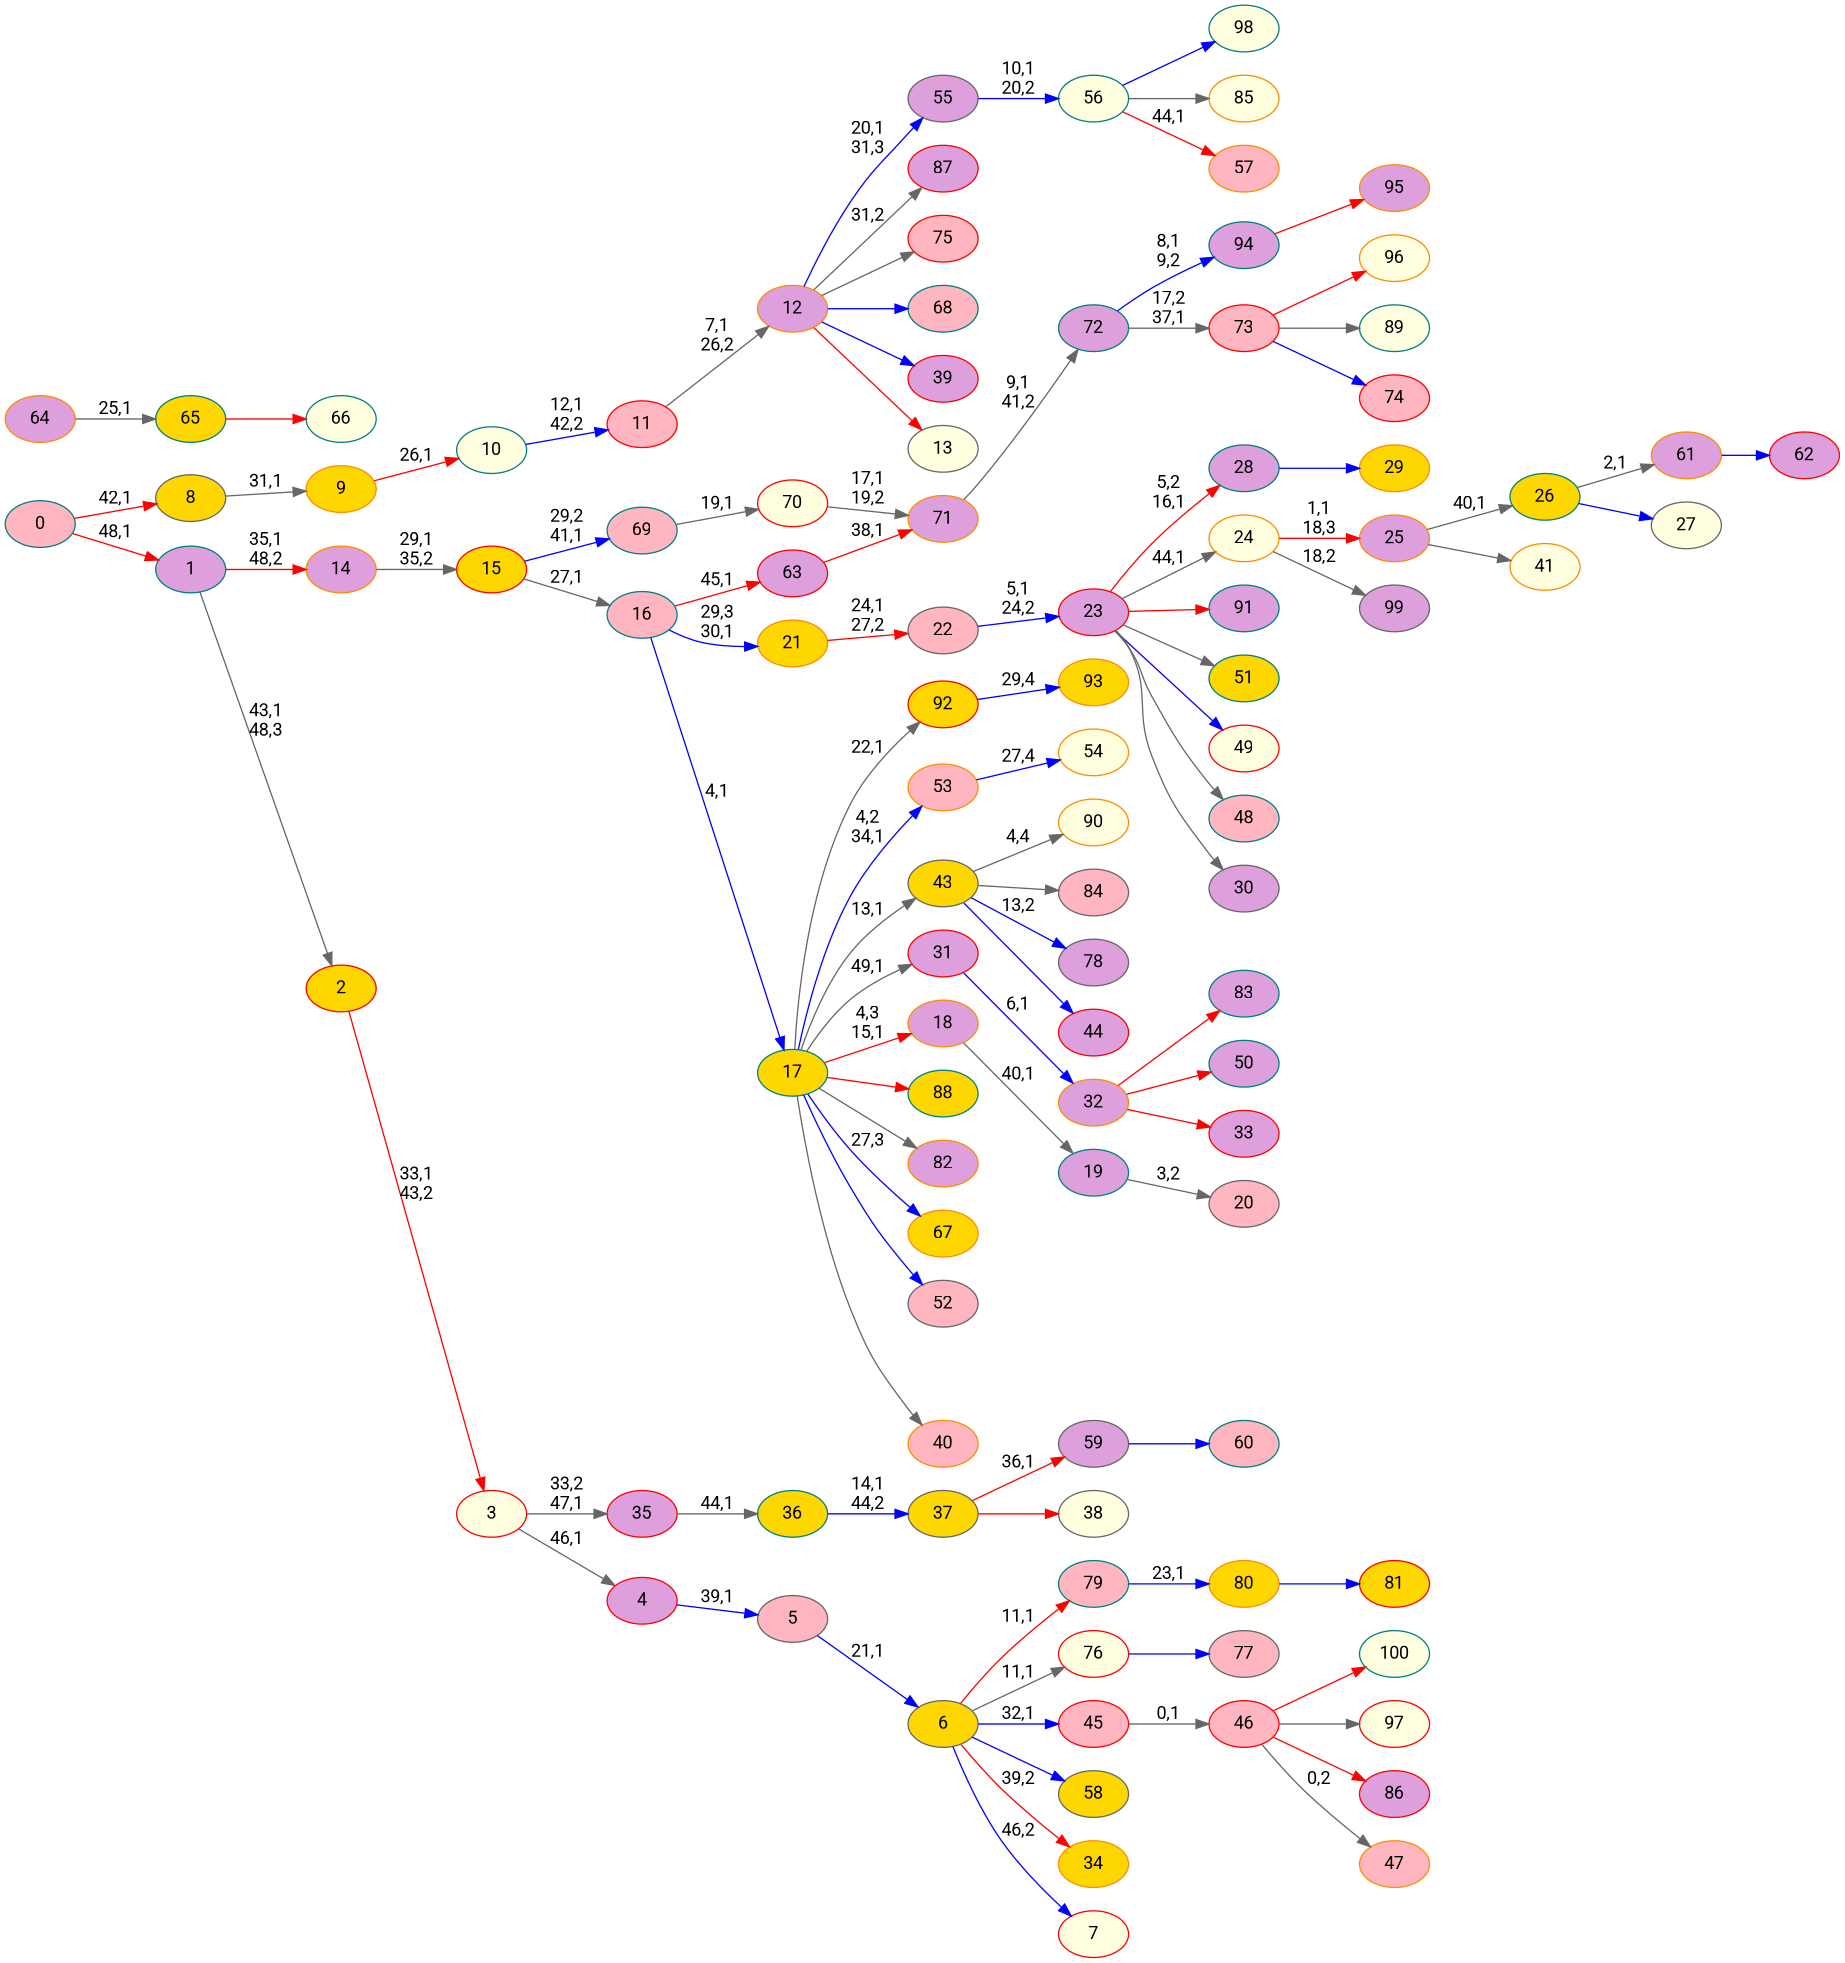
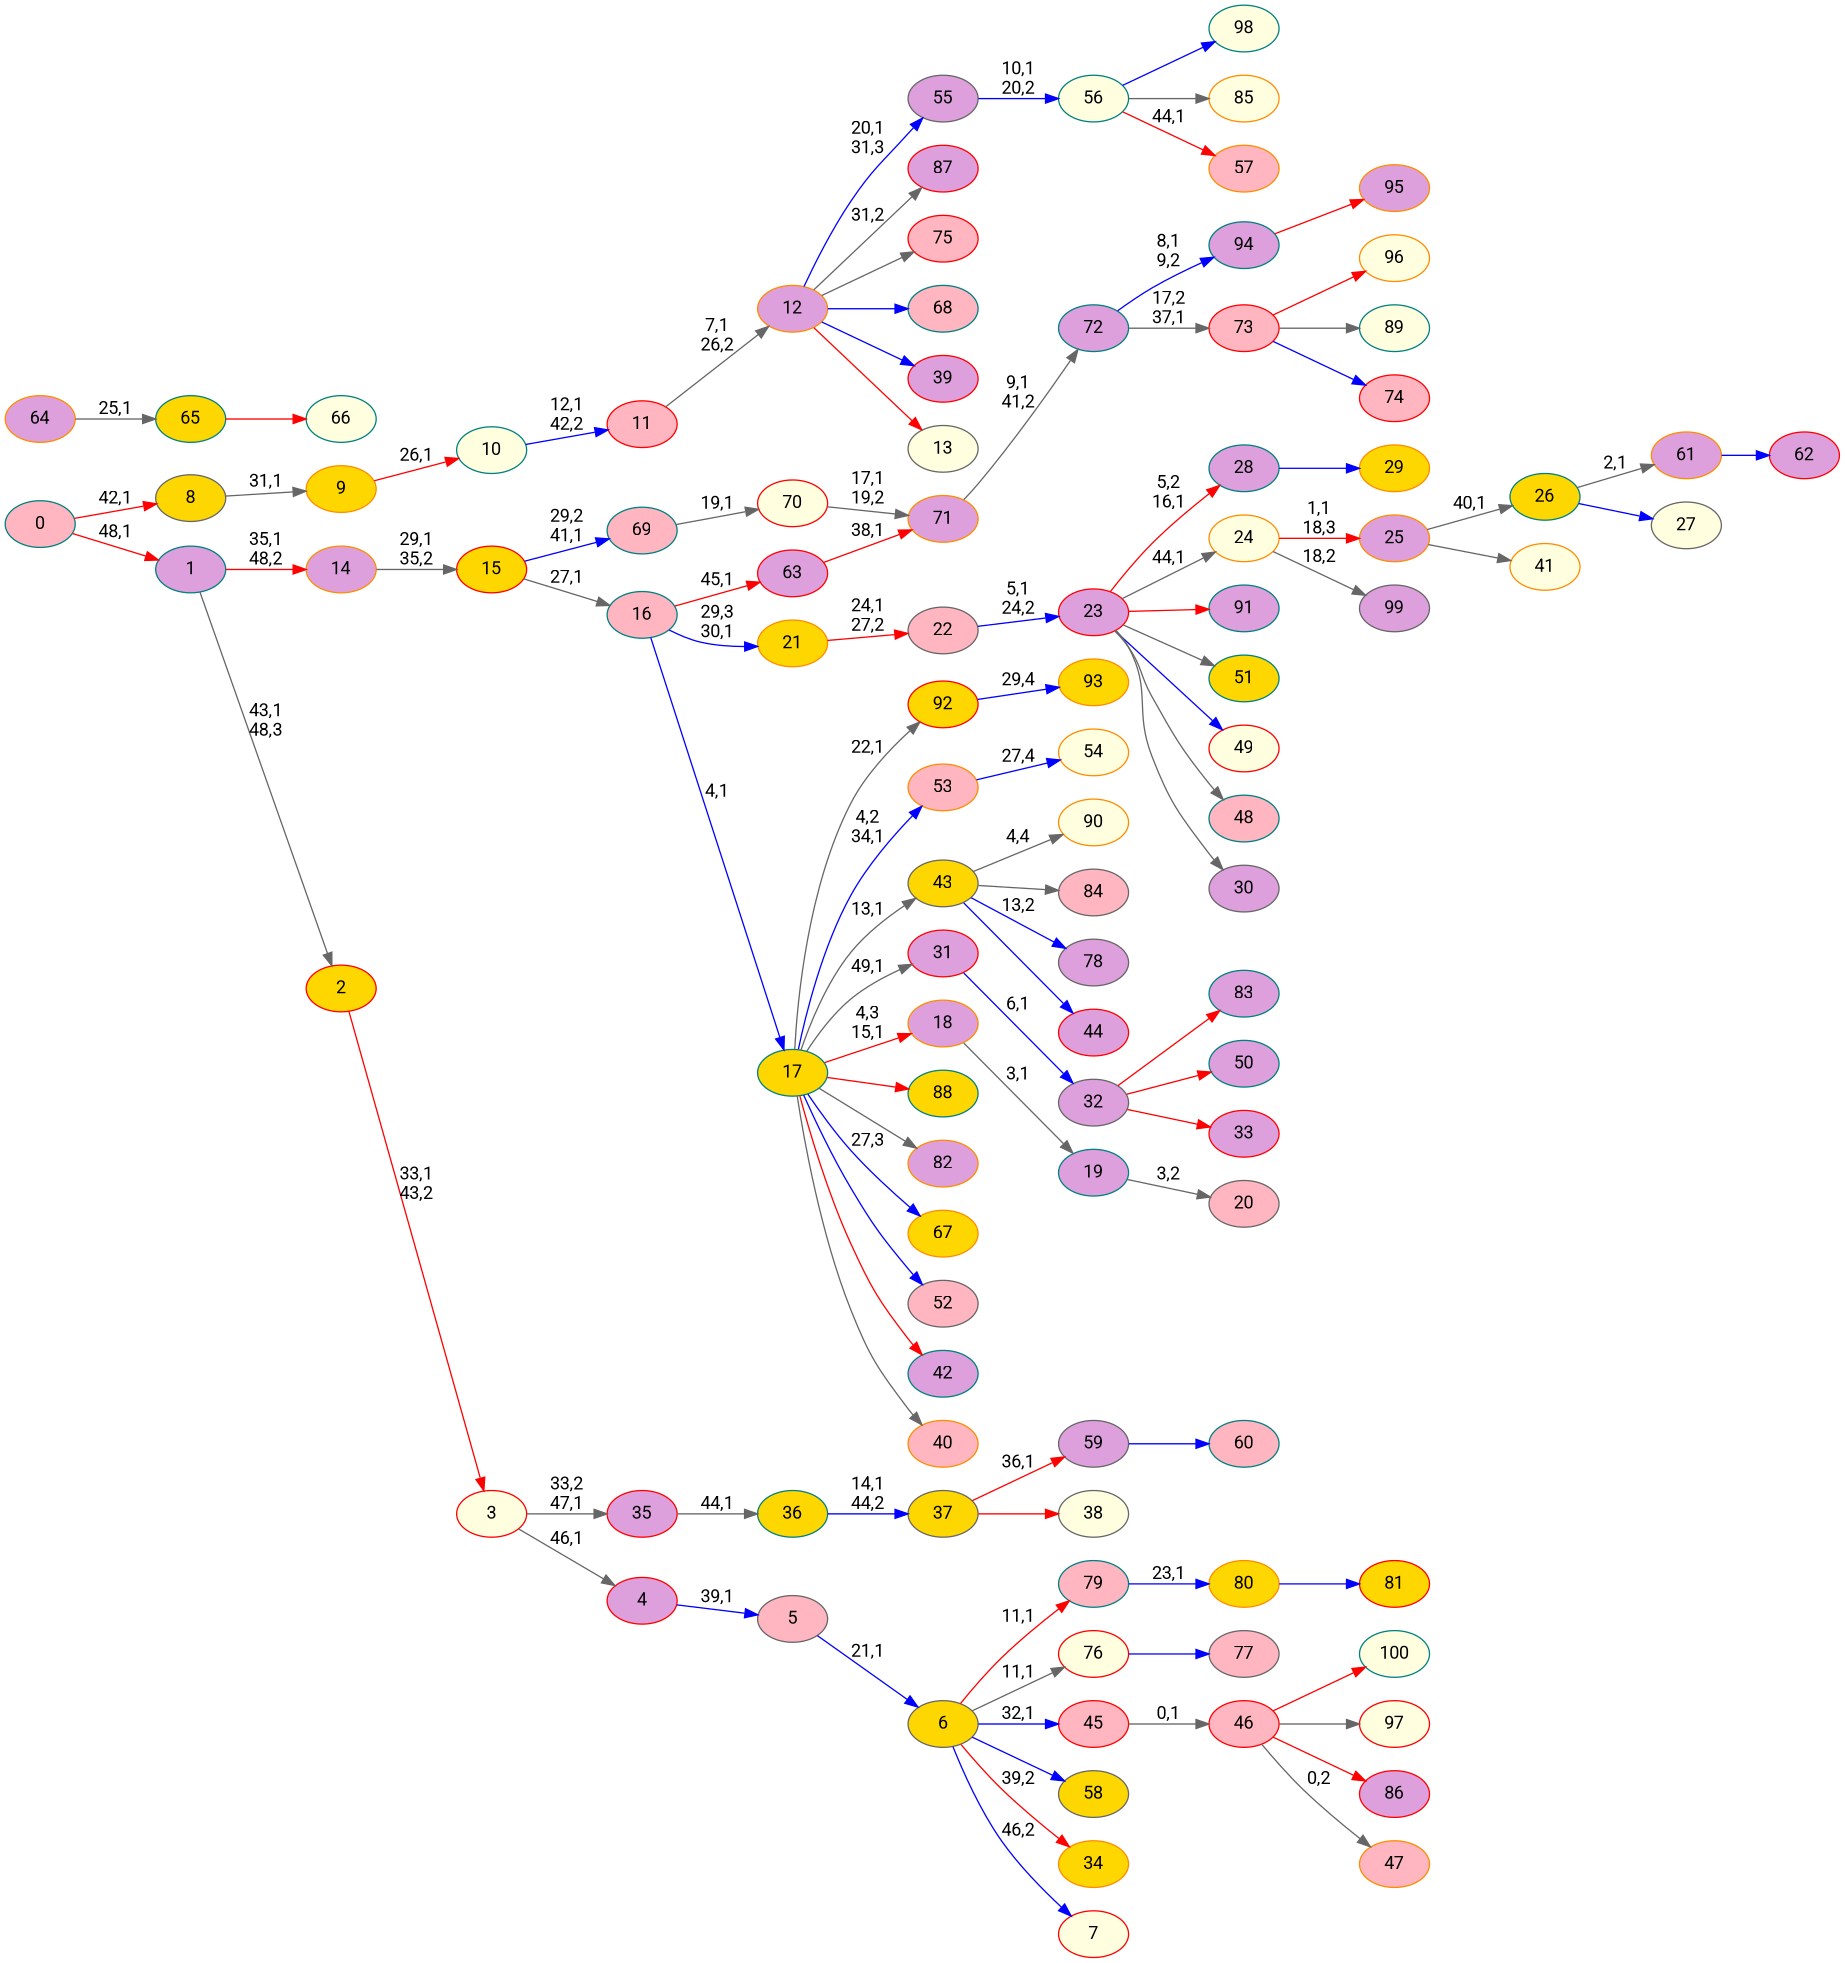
edge "18" -> "19": label "40,1" -> "3,1"
node "32": color darkorange -> gray40
node "42": added
